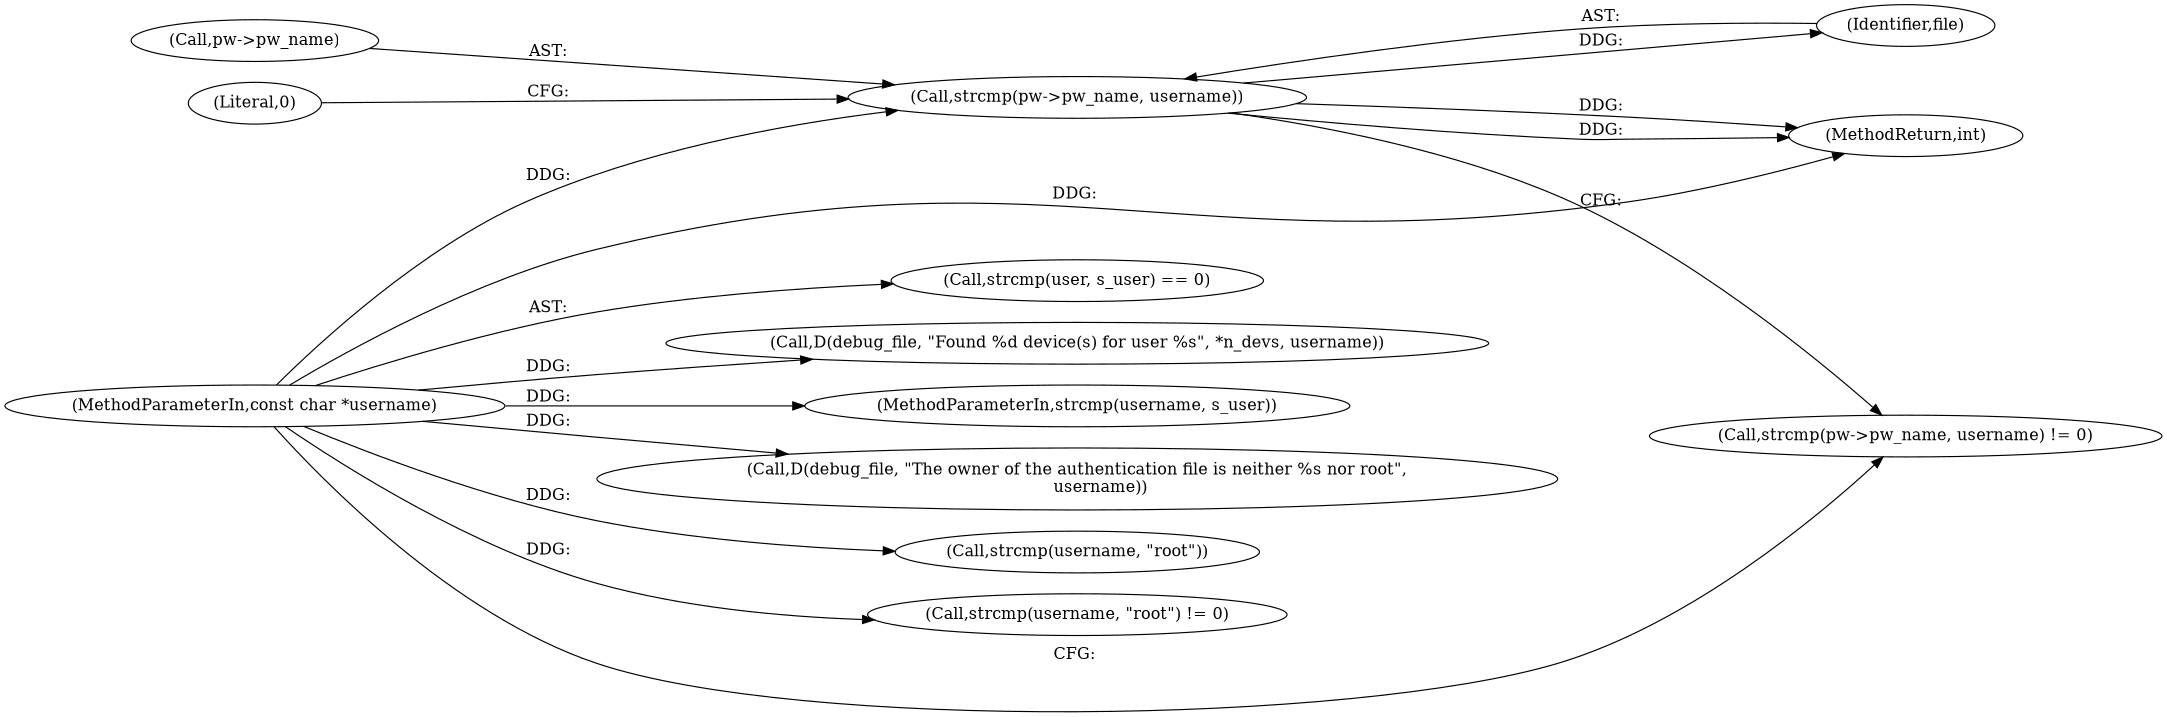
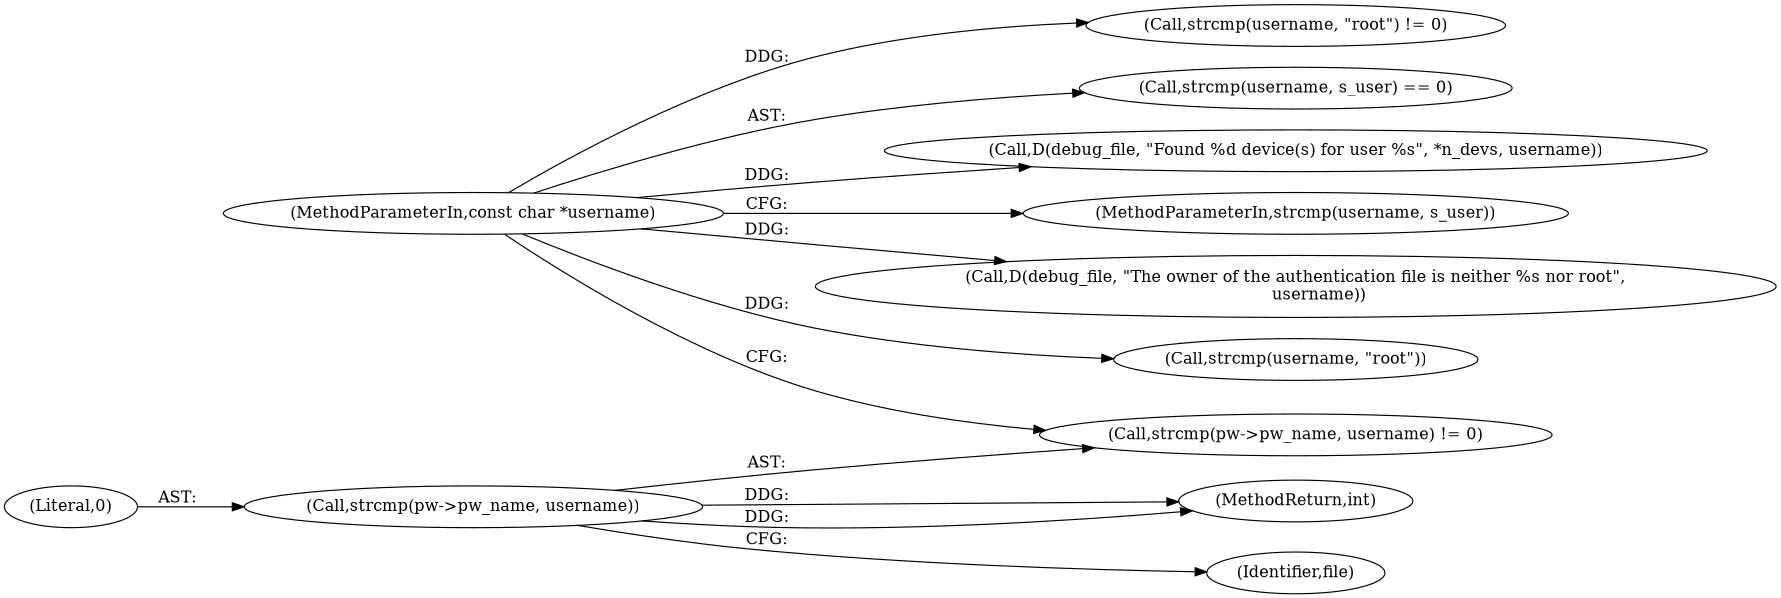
edge "(Identifier,file)" -> "(Call,strcmp(pw->pw_name, username))": removed, label "AST:"
node "(Call,pw->pw_name)": removed
edge "(Call,strcmp(pw->pw_name, username))" -> "(Identifier,file)": label "DDG: " -> "CFG: "
edge "(Literal,0)" -> "(Call,strcmp(pw->pw_name, username))": label "CFG: " -> "AST: "
edge "(MethodParameterIn,const char *username)" -> "(Call,strcmp(pw->pw_name, username))": removed, label "DDG:"
edge "(Call,strcmp(pw->pw_name, username))" -> "(Call,strcmp(pw->pw_name, username) != 0)": label "CFG: " -> "AST: "
edge "(MethodParameterIn,const char *username)" -> "(MethodReturn,int)": removed, label "DDG:"
node "(Call,strcmp(user, s_user) == 0)": label "(Call,strcmp(user, s_user) == 0)" -> "(Call,strcmp(username, s_user) == 0)"
edge "(MethodParameterIn,const char *username)" -> "(MethodParameterIn,strcmp(username, s_user))": label "DDG: " -> "CFG: "
